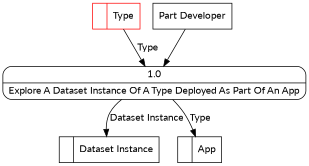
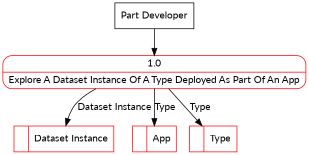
edge "Type" -> "1.0": reversed
node "1.0": color black -> red
node "Dataset Instance": color black -> red
node "App": color black -> red
